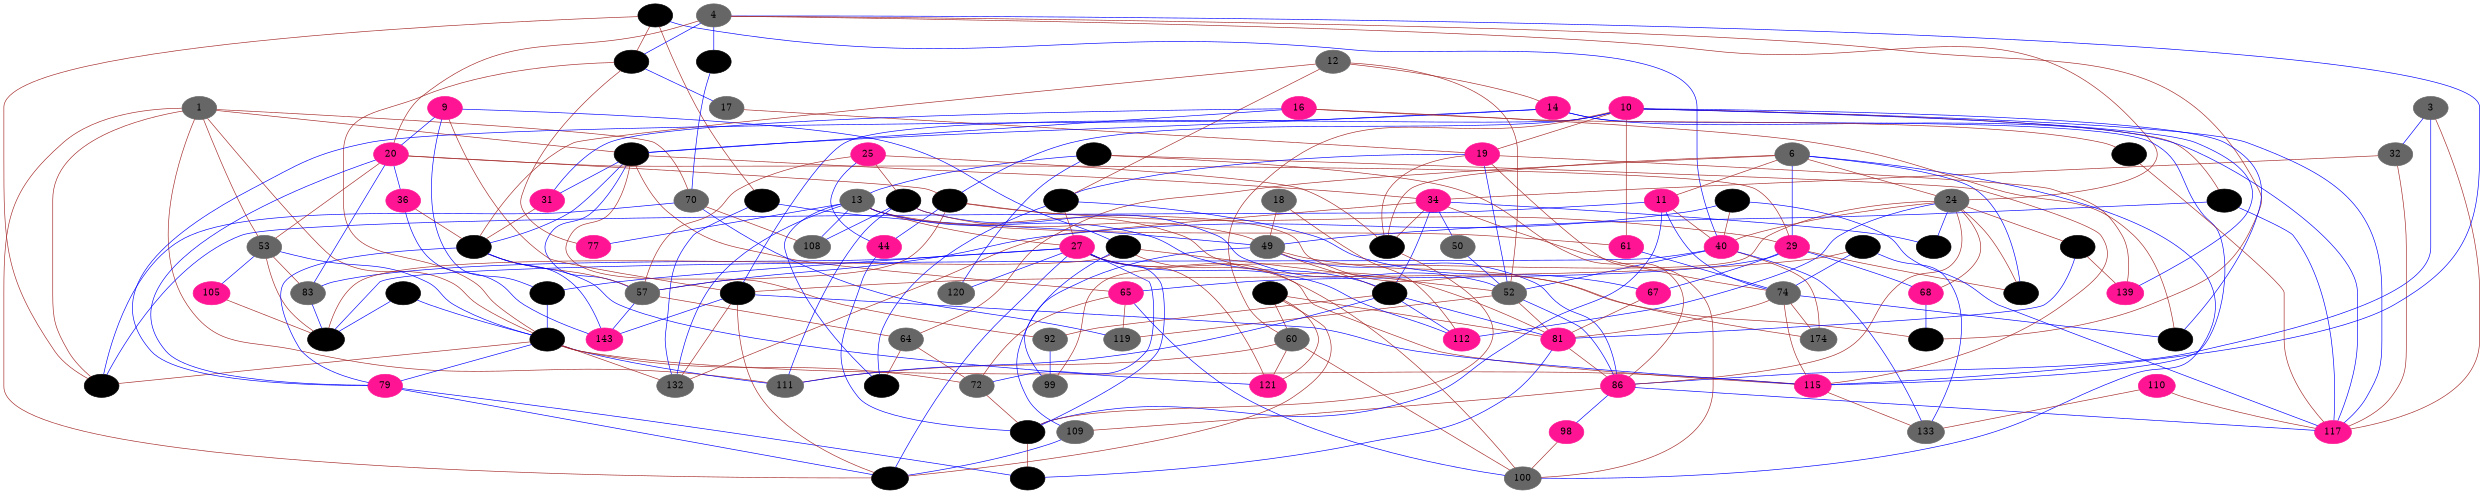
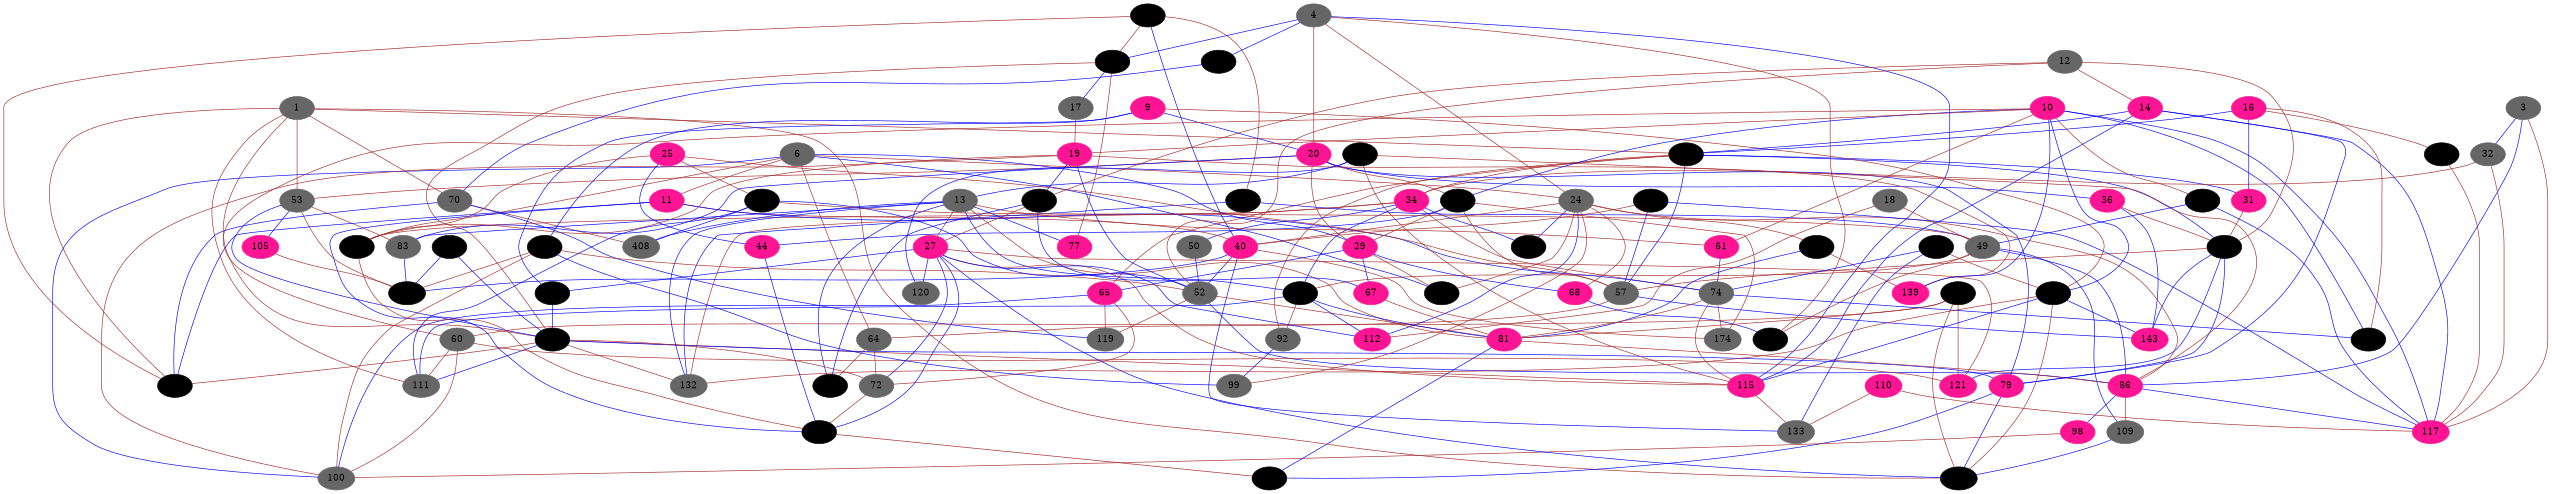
node "108": label "108" -> "408"
edge "27" -- "83": now "13" -- "83"
